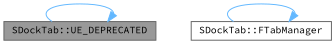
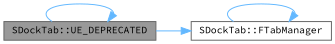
edge "SDockTab::UE_DEPRECATED" -> "SDockTab::FTabManager": added
